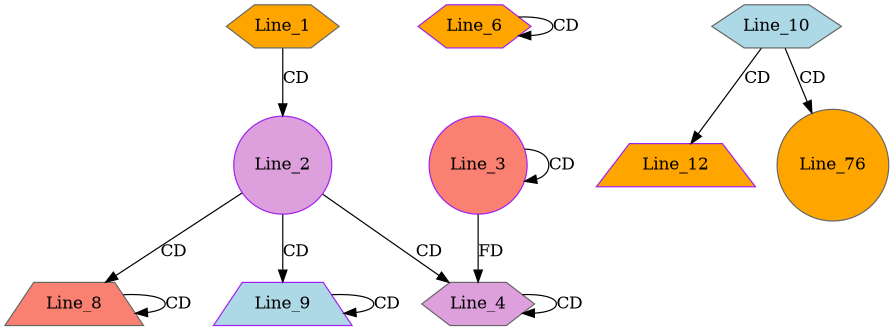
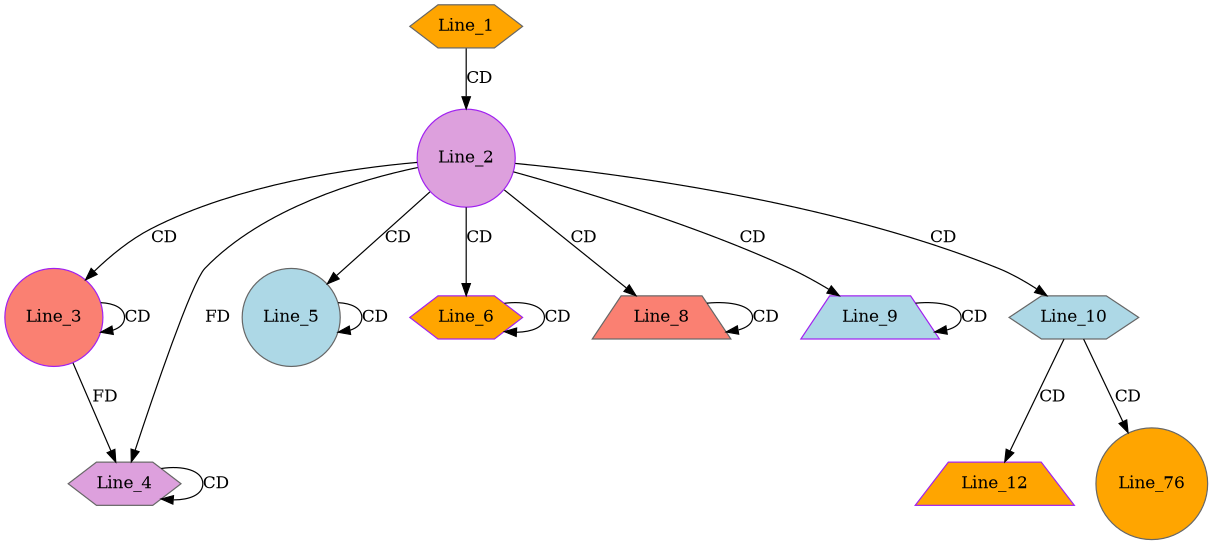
edge "Line_2" -> "Line_3": added, label "CD"
edge "Line_2" -> "Line_10": added, label "CD"
edge "Line_2" -> "Line_6": added, label "CD"
edge "Line_2" -> "Line_4": label "CD" -> "FD"
node "Line_5": added
